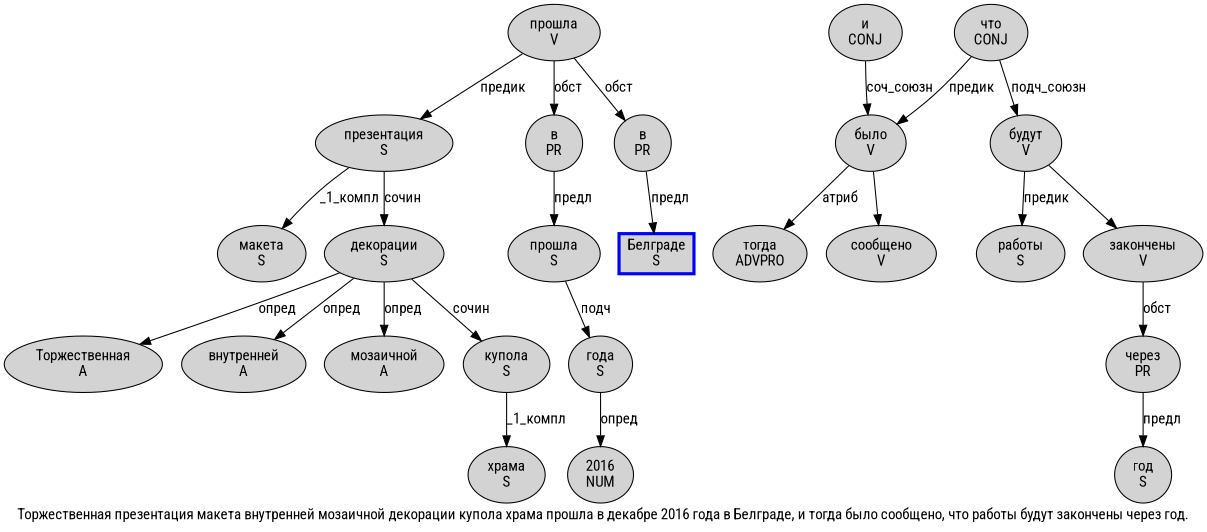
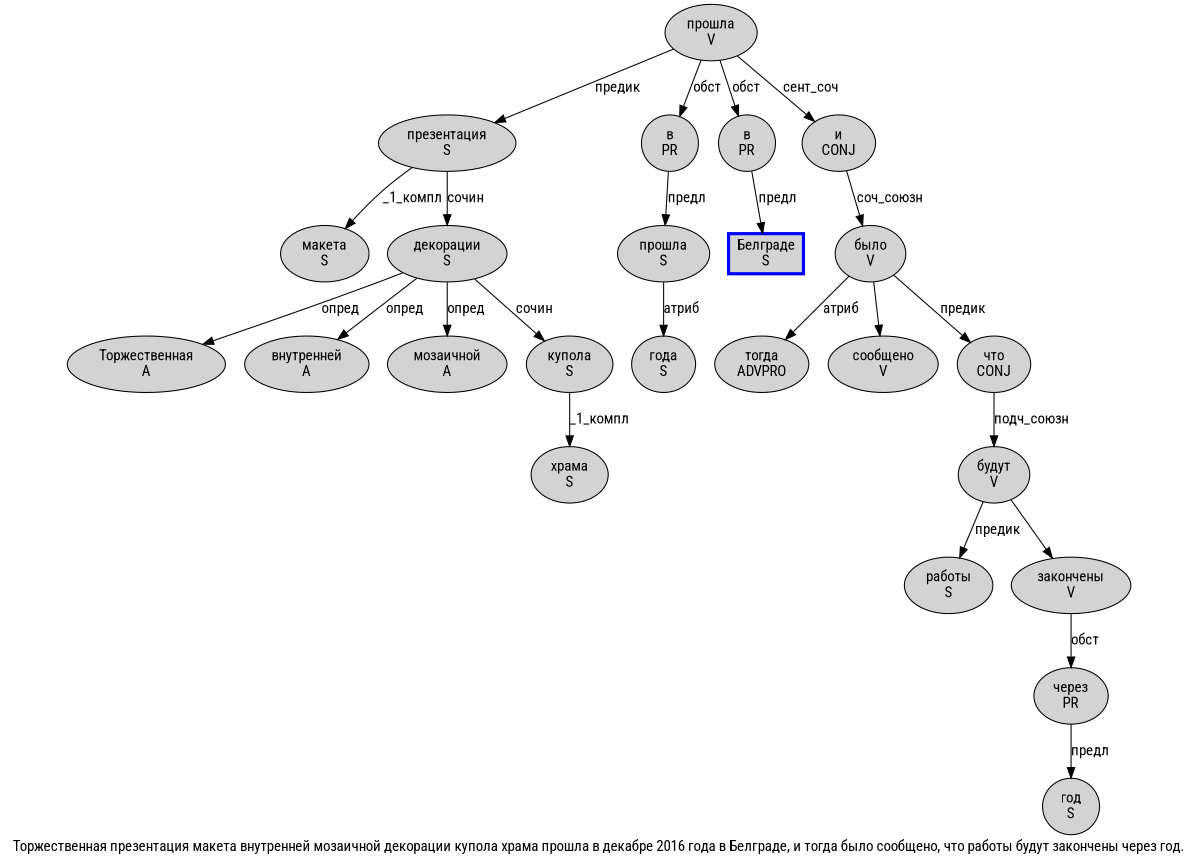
edge "прошла V" -> "и CONJ": added, label "сент_соч"
edge "что CONJ" -> "было V": reversed
edge "прошла S" -> "года S": label "подч" -> "атриб"
node "2016 NUM": removed
